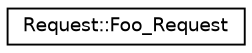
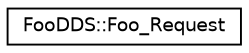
node "Request::Foo_Request": label "Request::Foo_Request" -> "FooDDS::Foo_Request"
